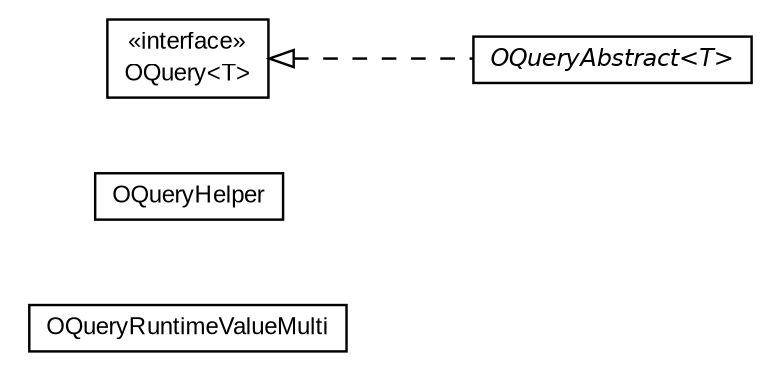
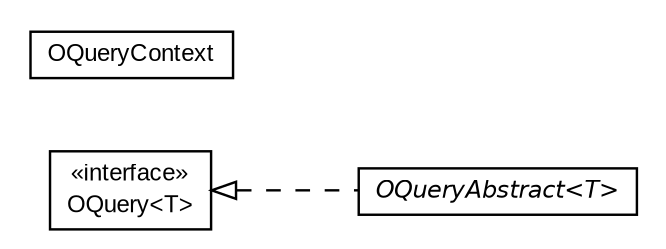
node "OQueryContext": added
node "OQueryHelper": removed
node "OQueryRuntimeValueMulti": removed
